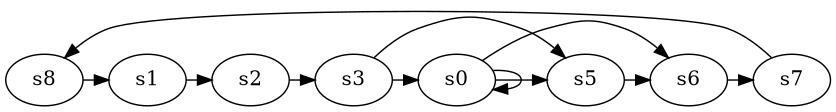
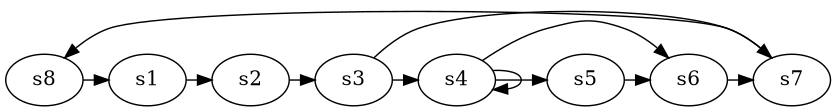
edge "s3" -> "s5": now "s3" -> "s7"
node "s0": label "s0" -> "s4"
